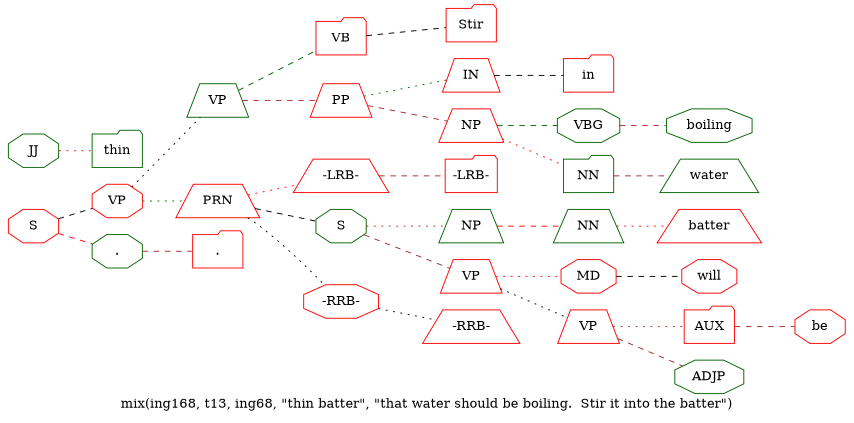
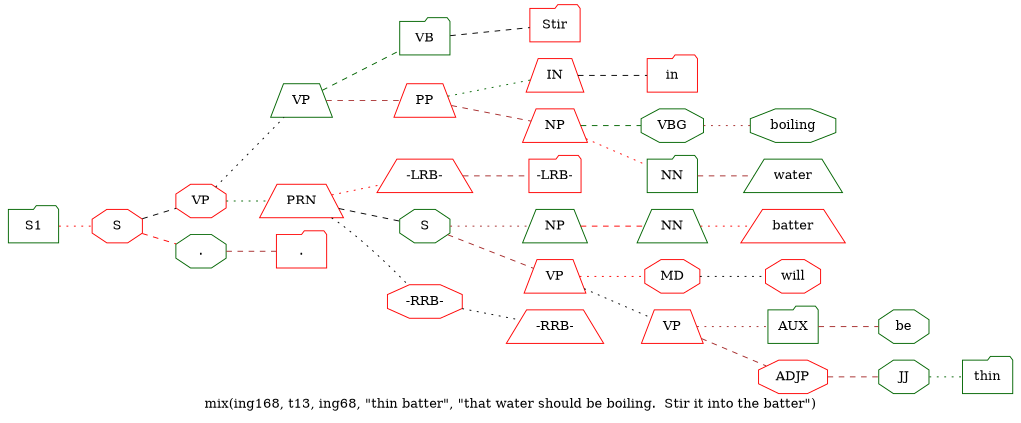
node "VB": color red -> darkgreen
edge "VBG" -- "boiling": style dashed -> dotted
edge "JJ" -- "thin": color red -> darkgreen
node "S1": added
edge "MD" -- "will": style dashed -> dotted
node "AUX": color red -> darkgreen
node "be": color red -> darkgreen
node "ADJP": color darkgreen -> red
edge "ADJP" -- "JJ": added
